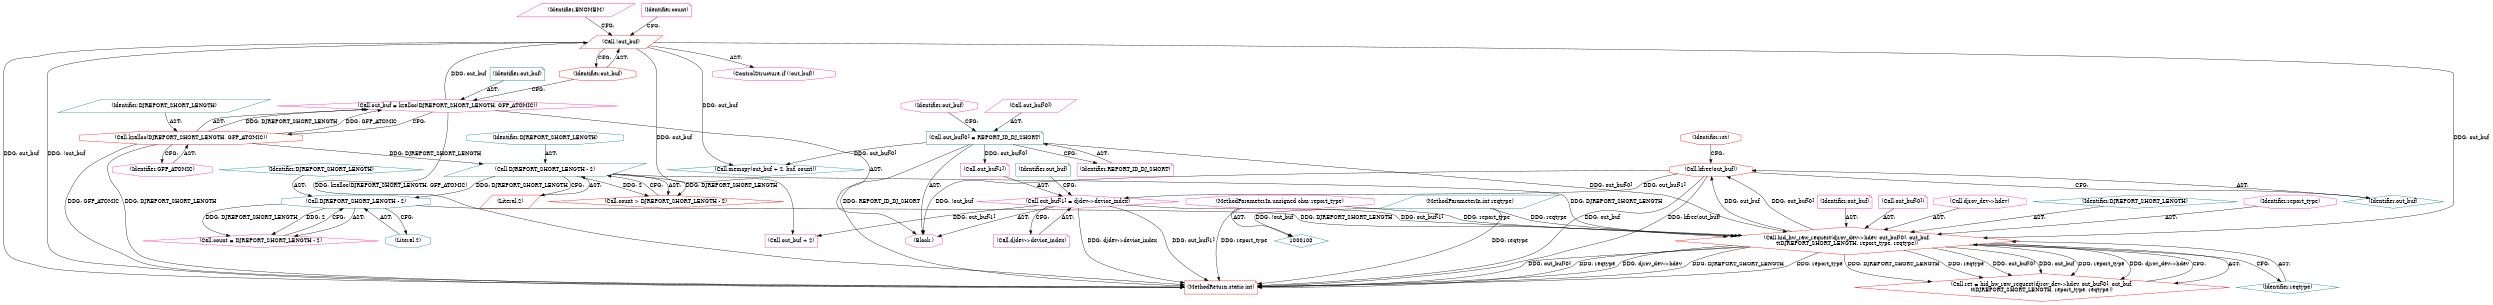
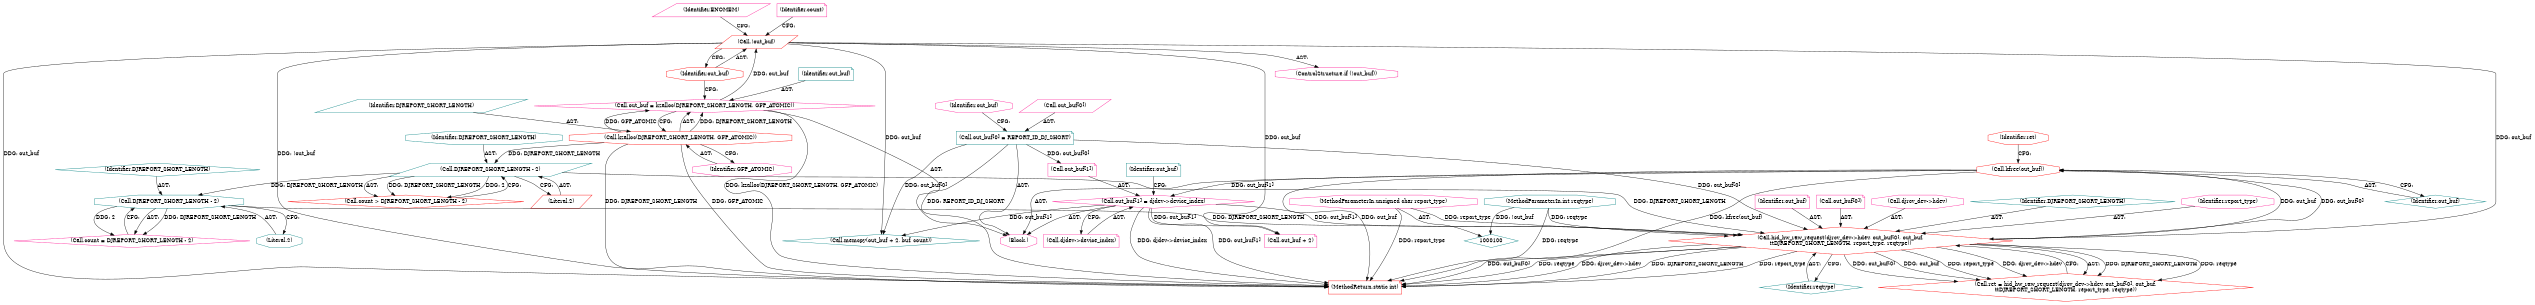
node "(Identifier,REPORT_ID_DJ_SHORT)": removed
edge "(Call,kfree(out_buf))" -> "(Block,)": label "DDG: !out_buf" -> "AST: "
node "(MethodParameterIn,int reqtype)": shape parallelogram -> octagon
edge "(Call,out_buf[1] = djdev->device_index)" -> "(Call,memcpy(out_buf + 2, buf, count))": added, label "DDG: out_buf[1]"
